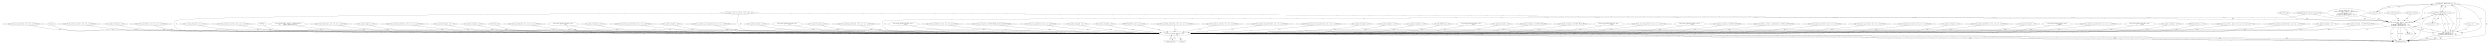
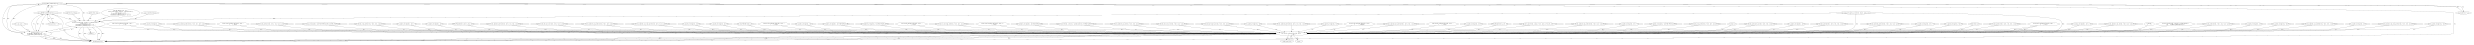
node "(MethodParameterIn,netdissect_options *ndo)": removed
node "(Call,ip6addr_string(ndo, tptr))": removed
